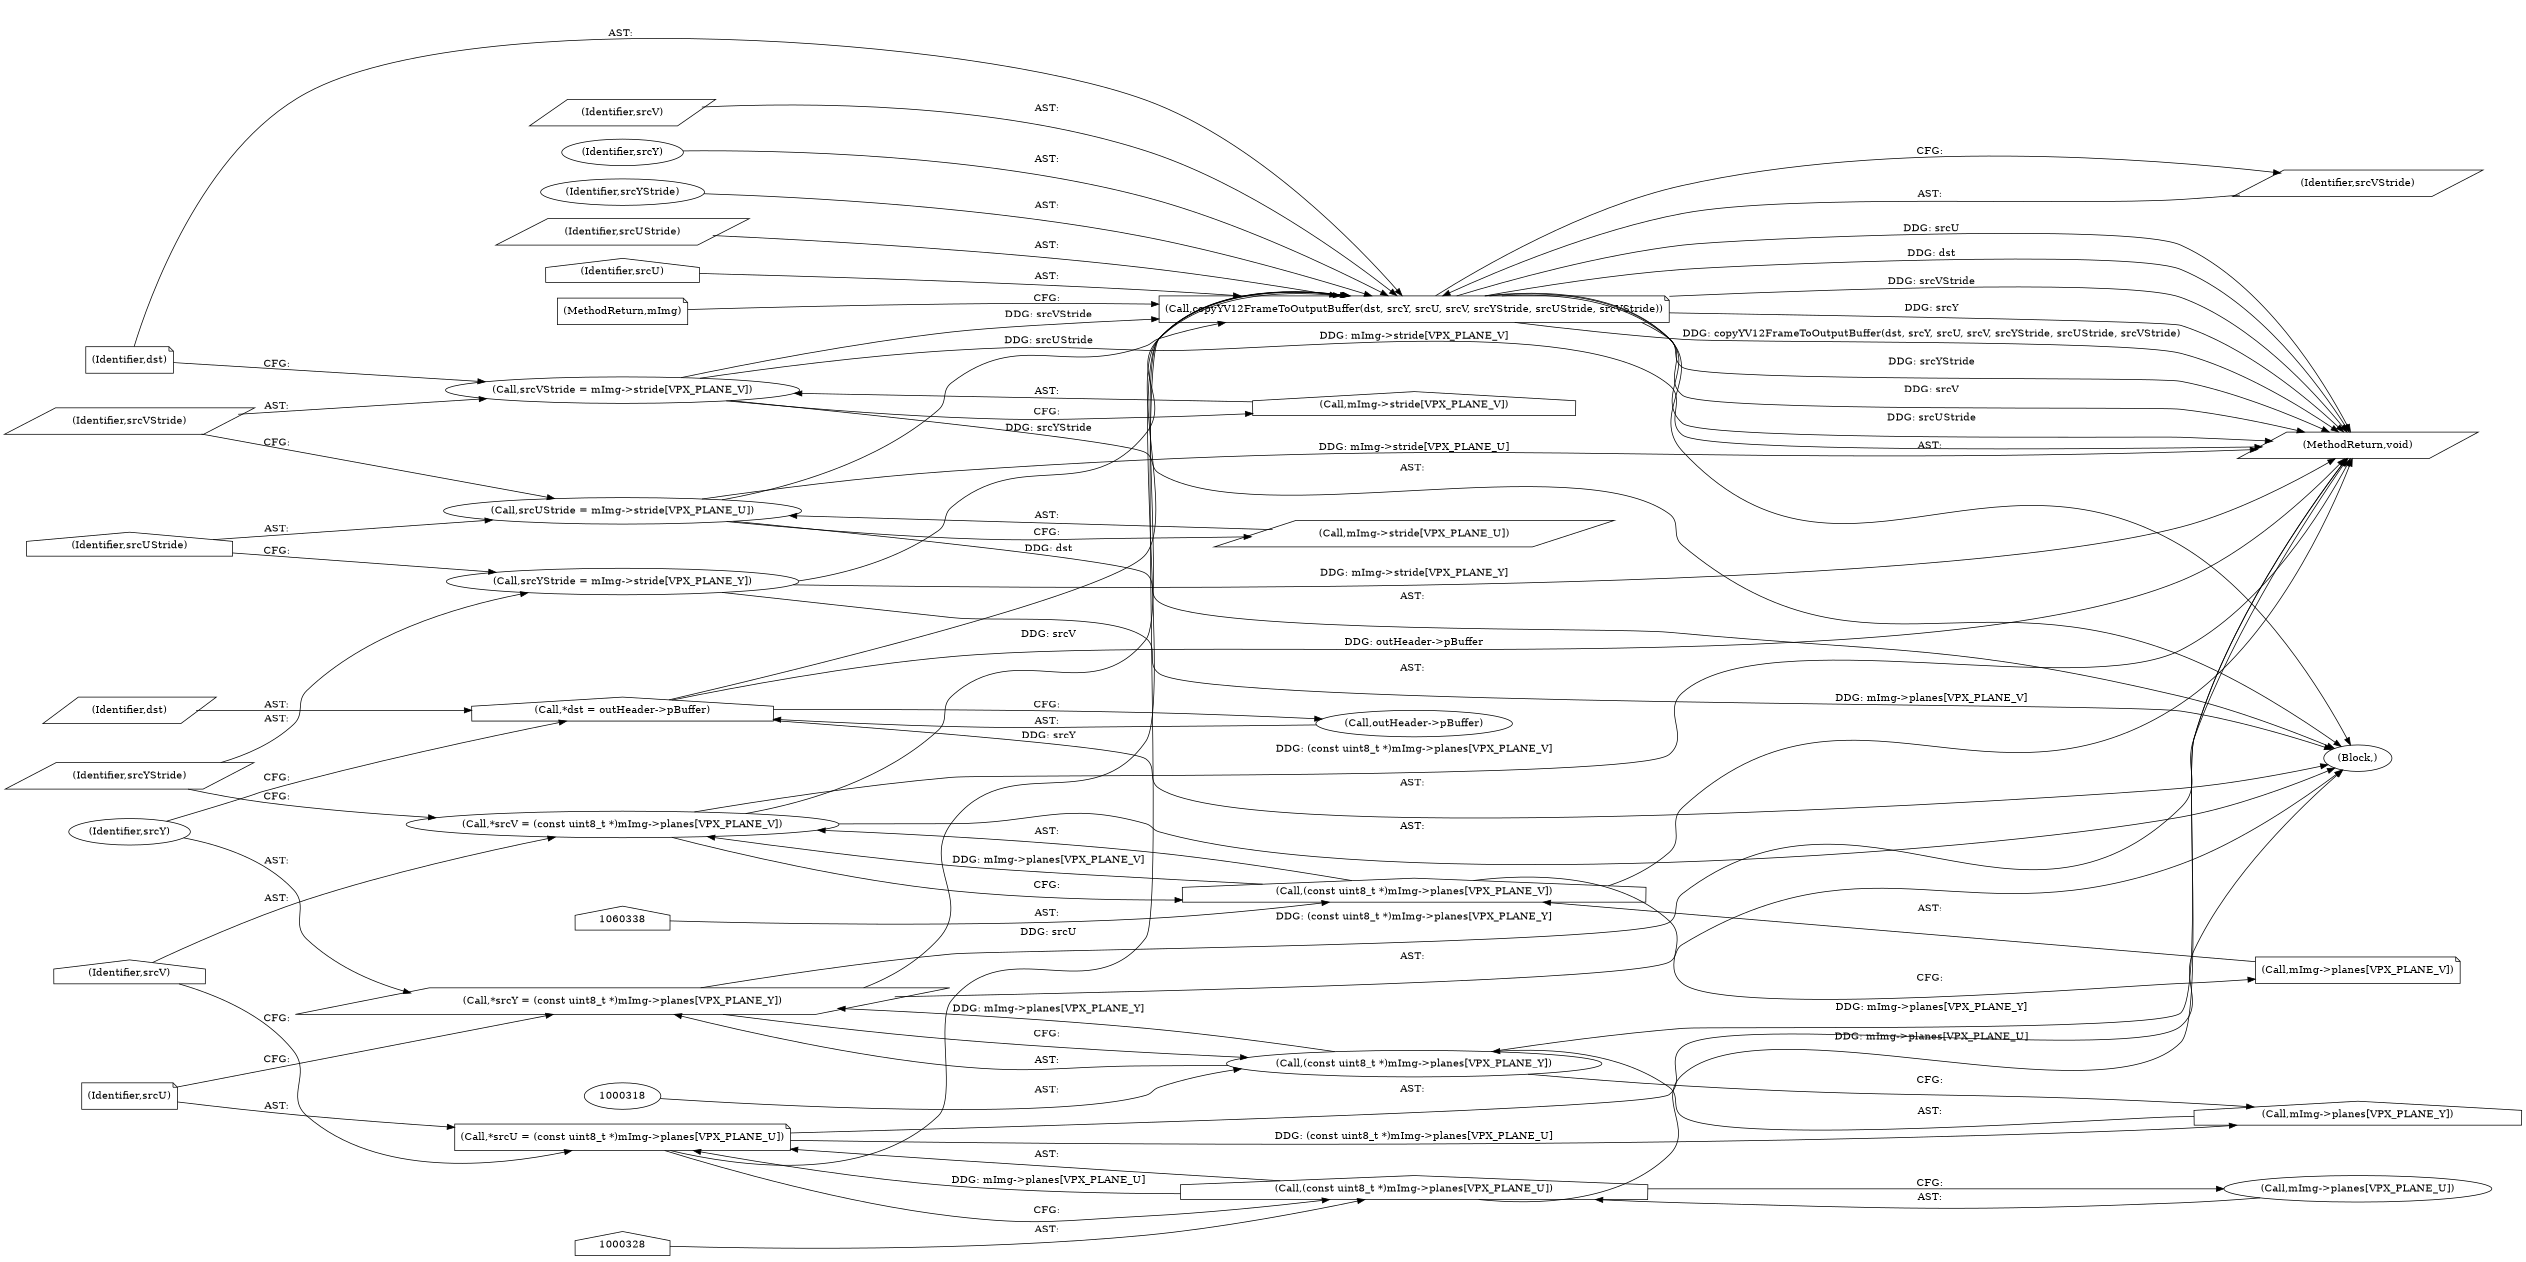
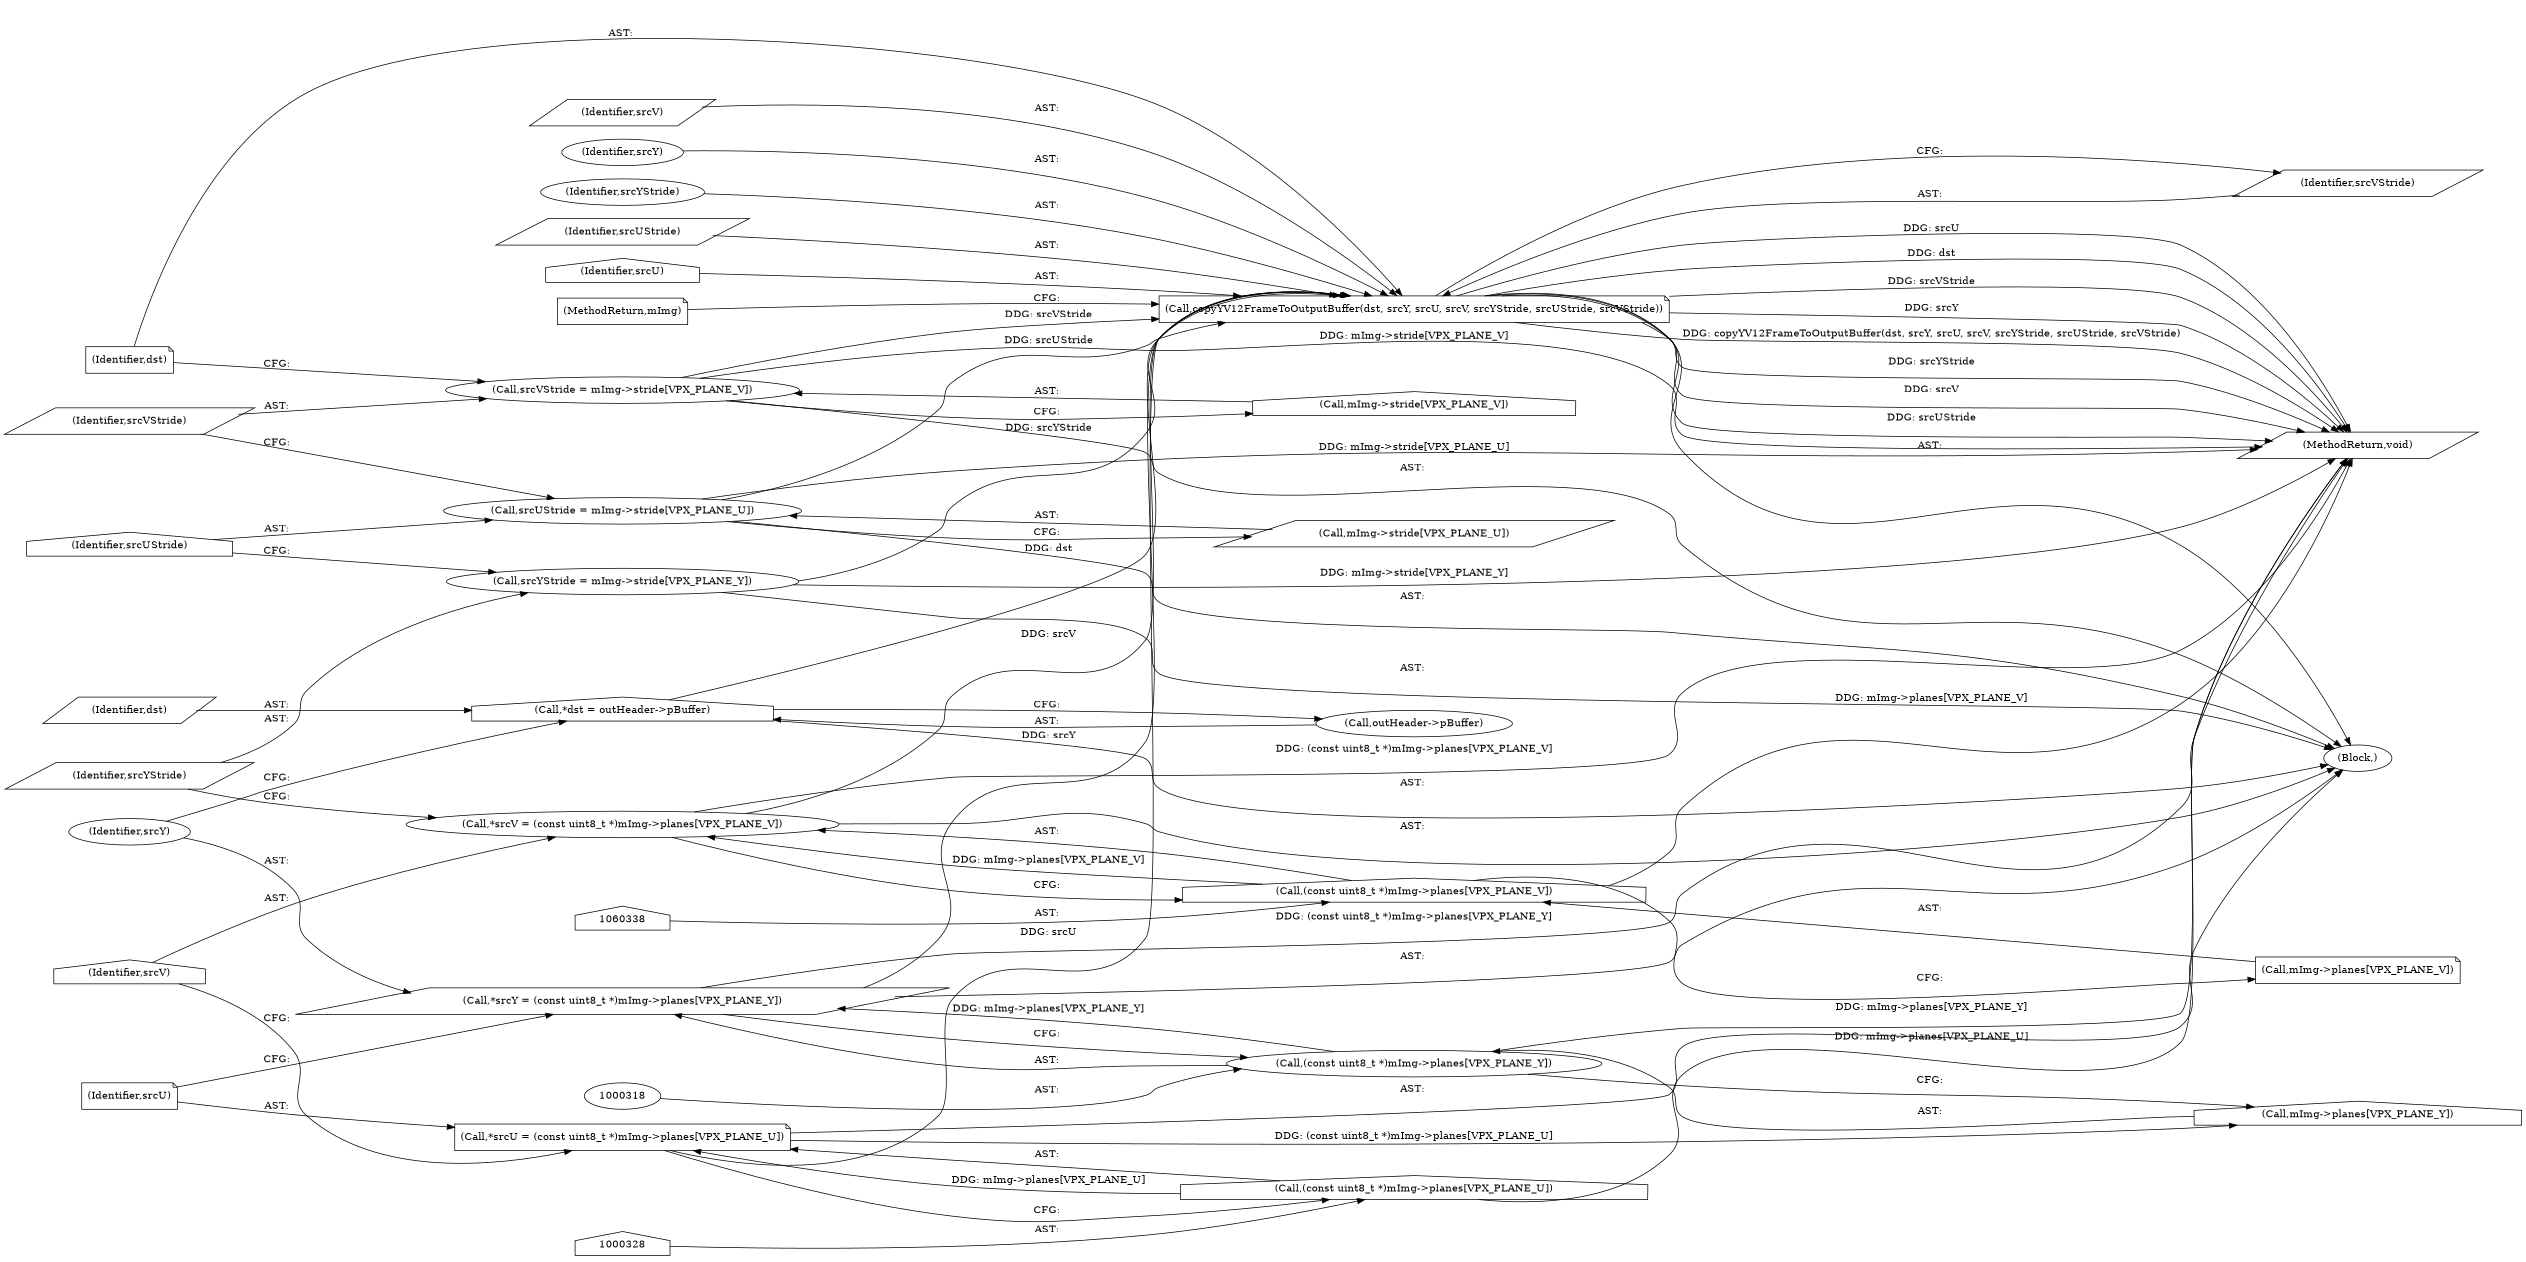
edge "(Call,*dst = outHeader->pBuffer)" -> "(MethodReturn,void)": removed, label "DDG: outHeader->pBuffer"
node "(Call,mImg->planes[VPX_PLANE_U])": removed
